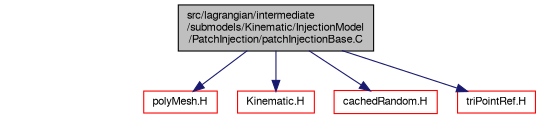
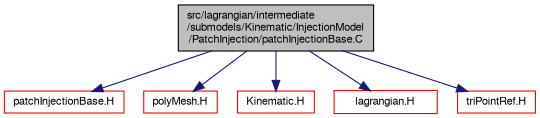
node "patchInjectionBase.H": added
node "cachedRandom.H": label "cachedRandom.H" -> "lagrangian.H"
